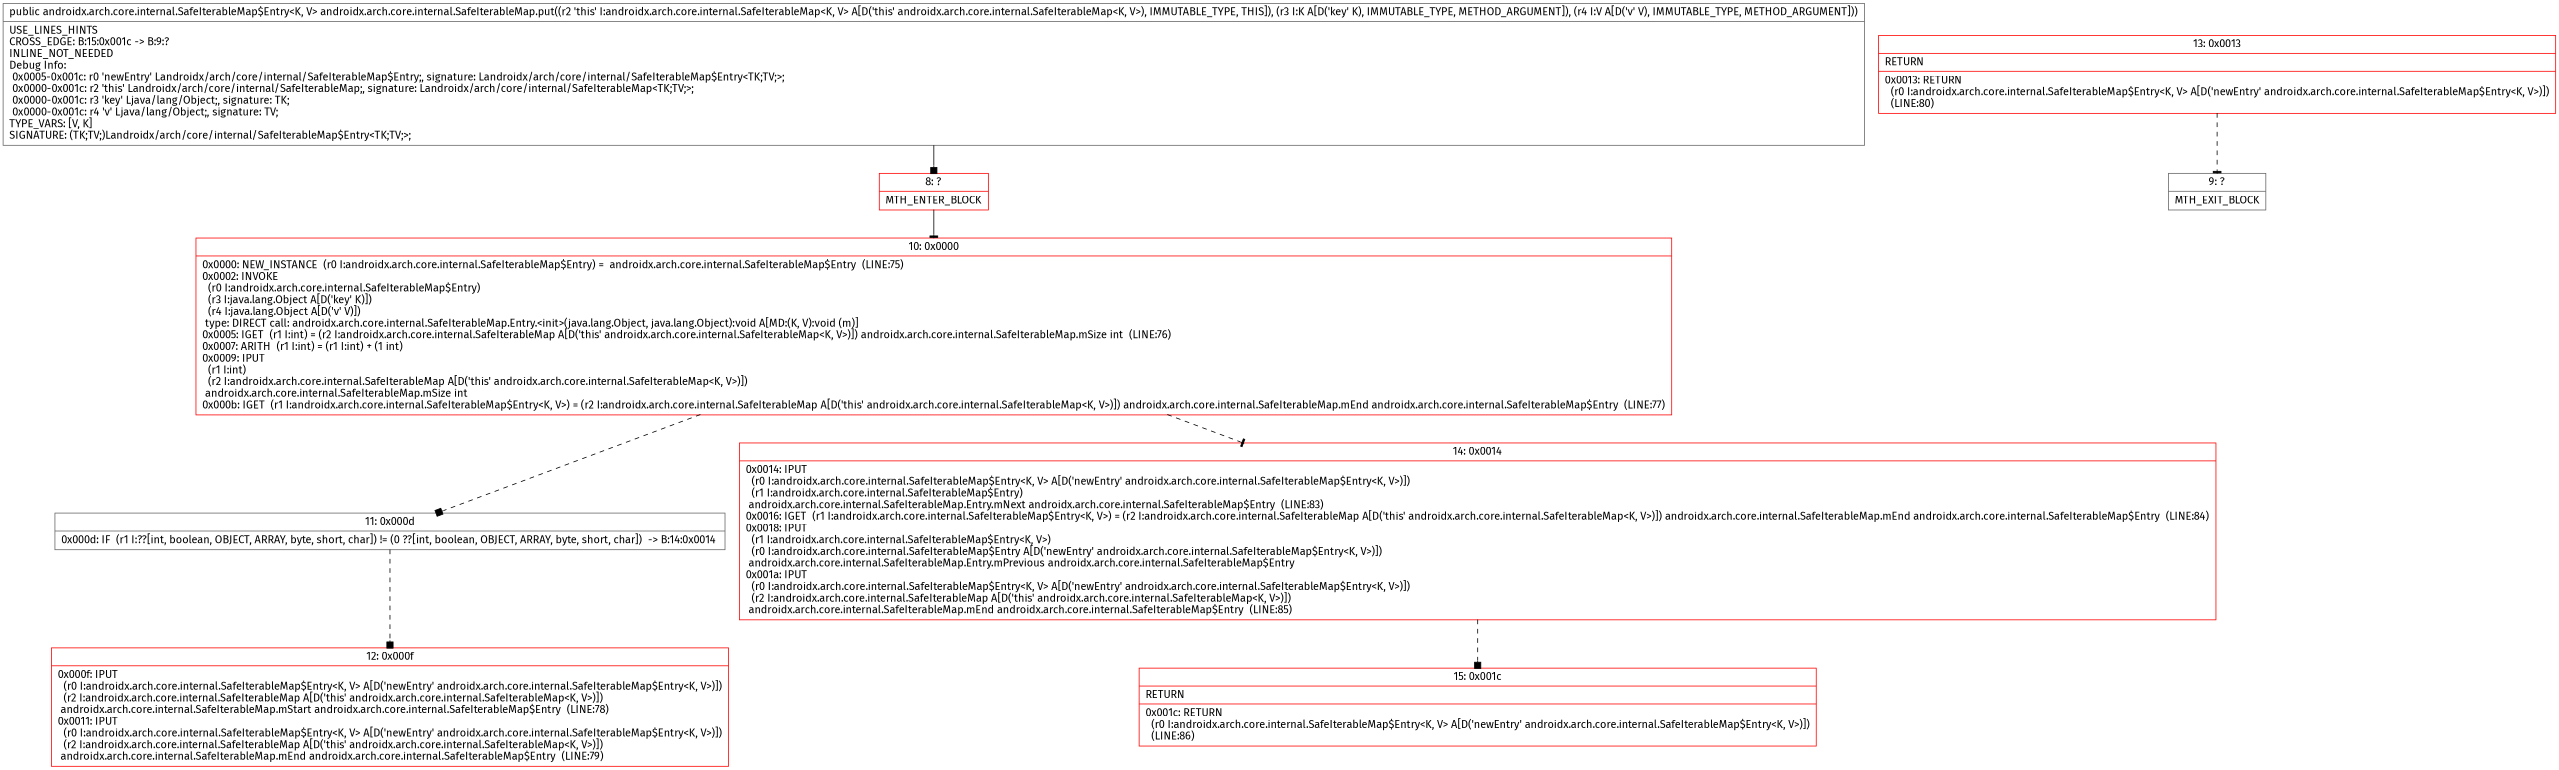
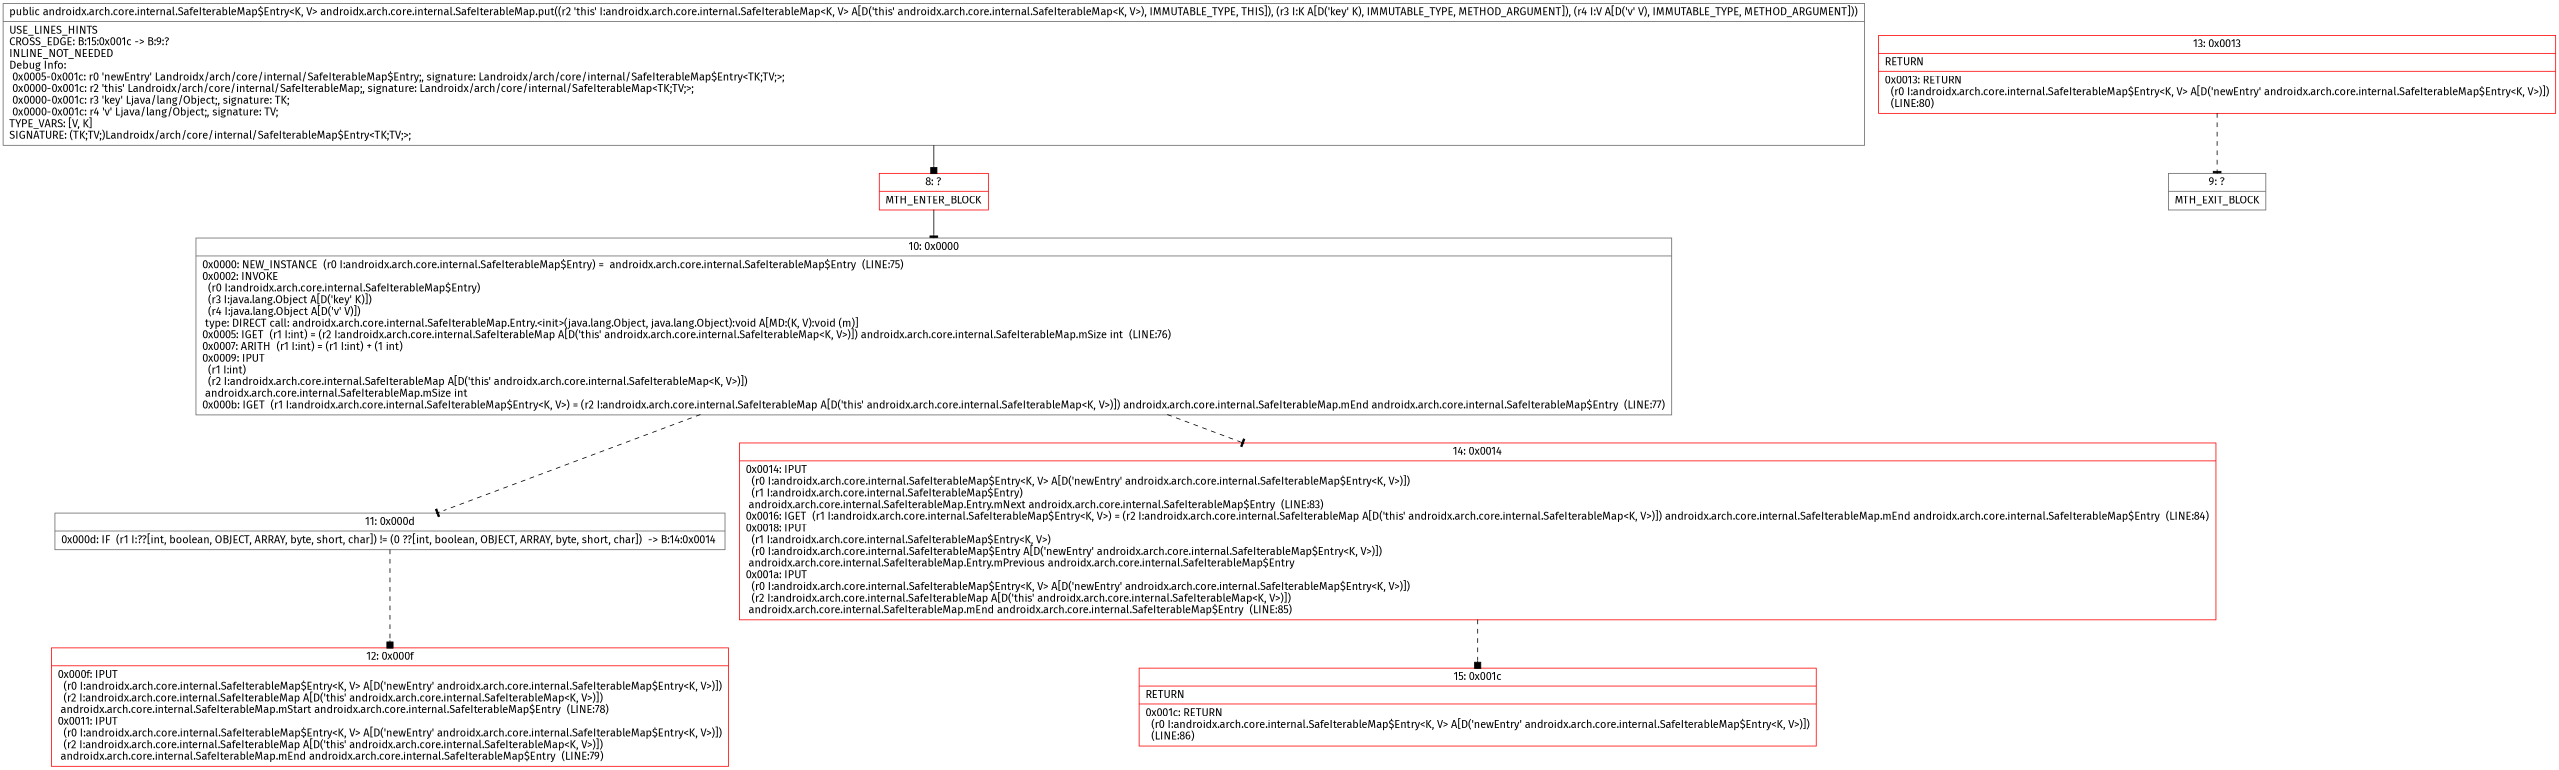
node "10: 0x0000": color red -> gray40
edge "10: 0x0000" -> "11: 0x000d": arrowhead box -> tee
